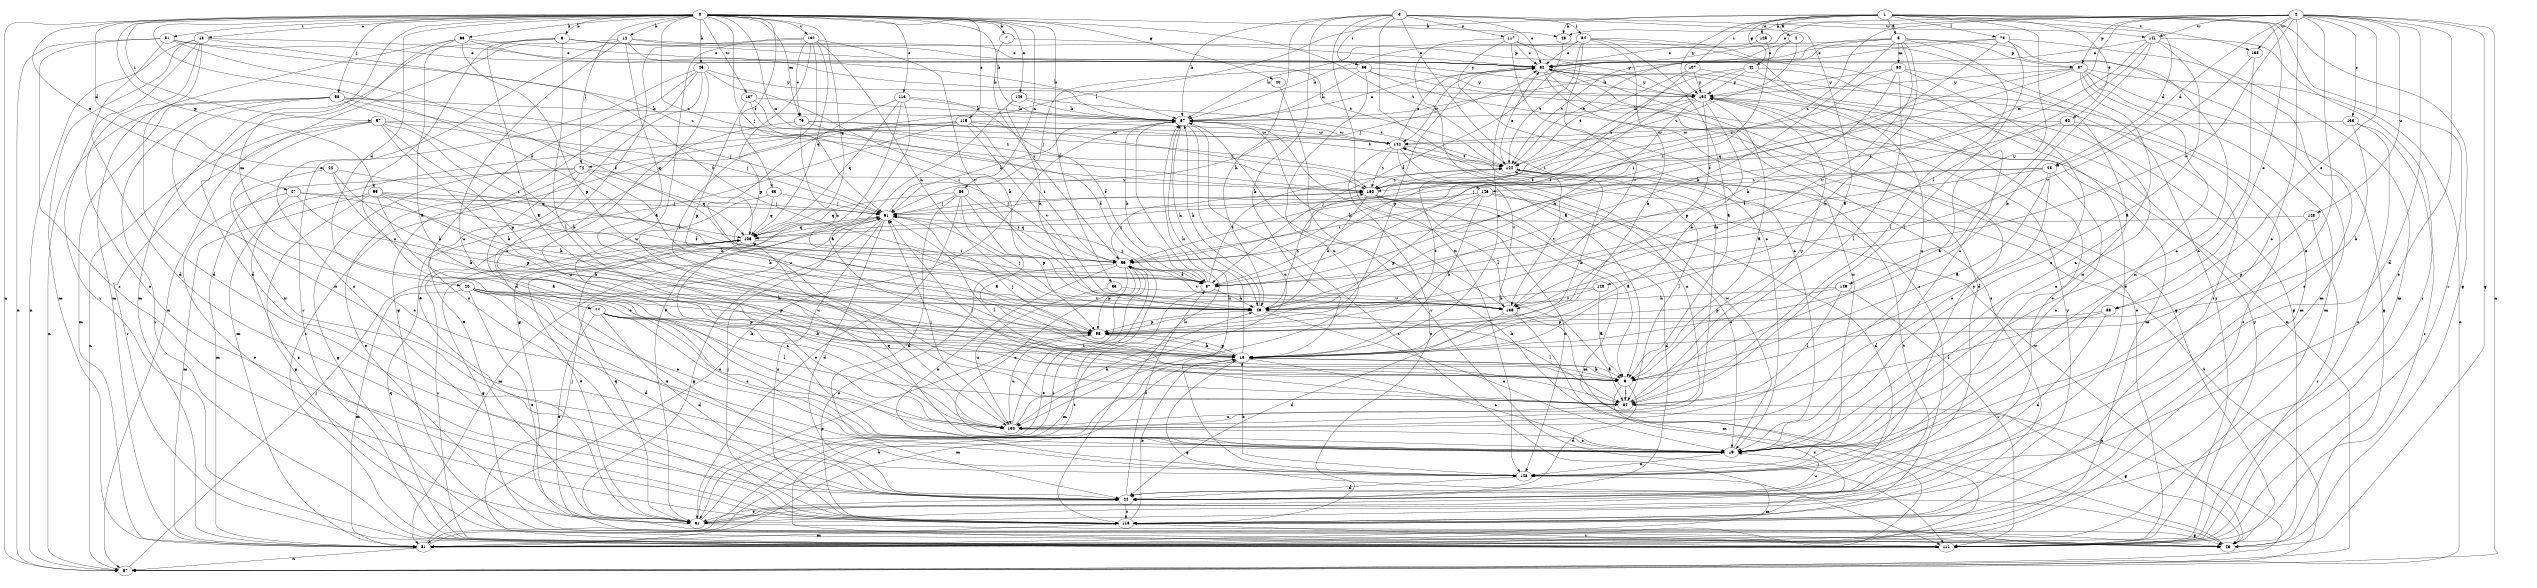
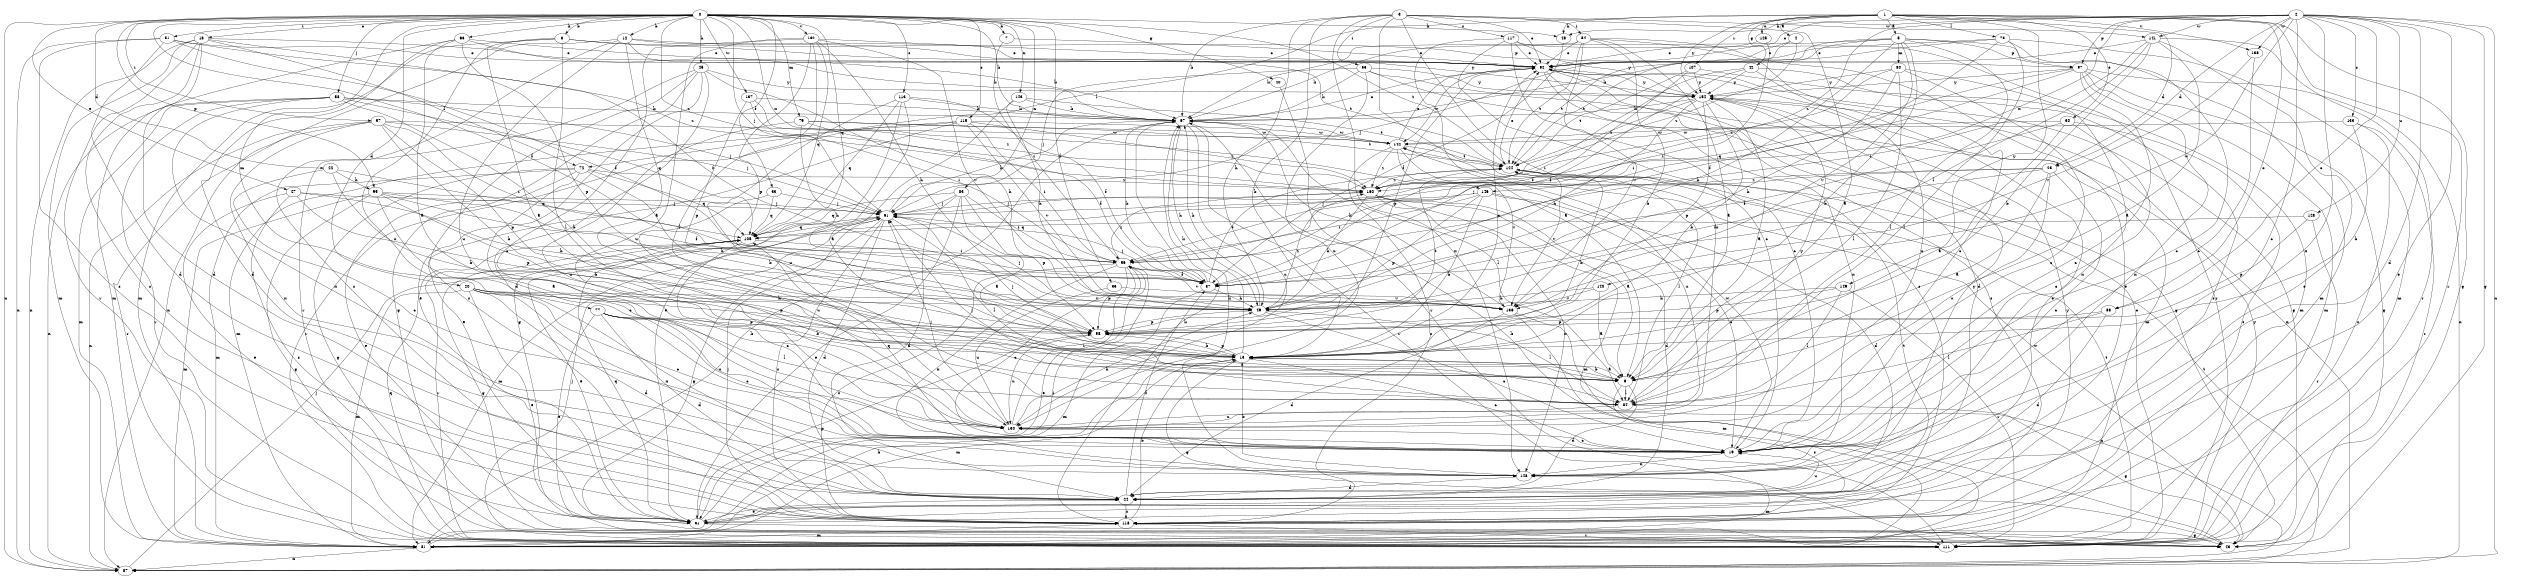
edge "0" -> "72": now "18" -> "72"
edge "132" -> "79": now "132" -> "92"
edge "22" -> "49": now "22" -> "95"
edge "111" -> "56": now "111" -> "124"
